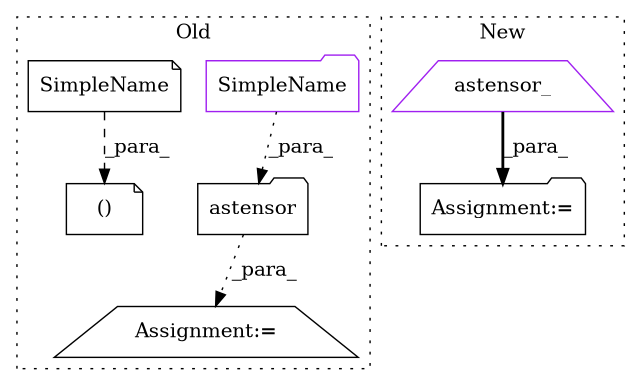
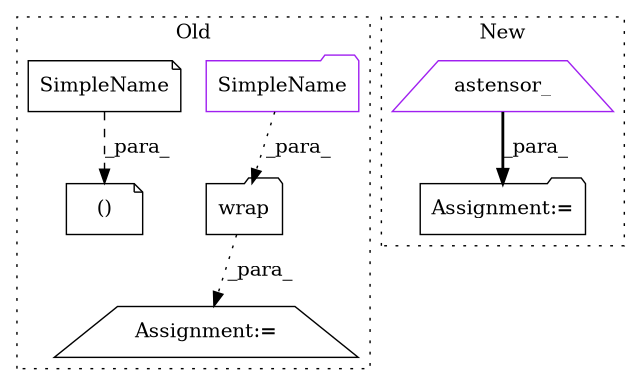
node "astensor": label "astensor" -> "wrap"
